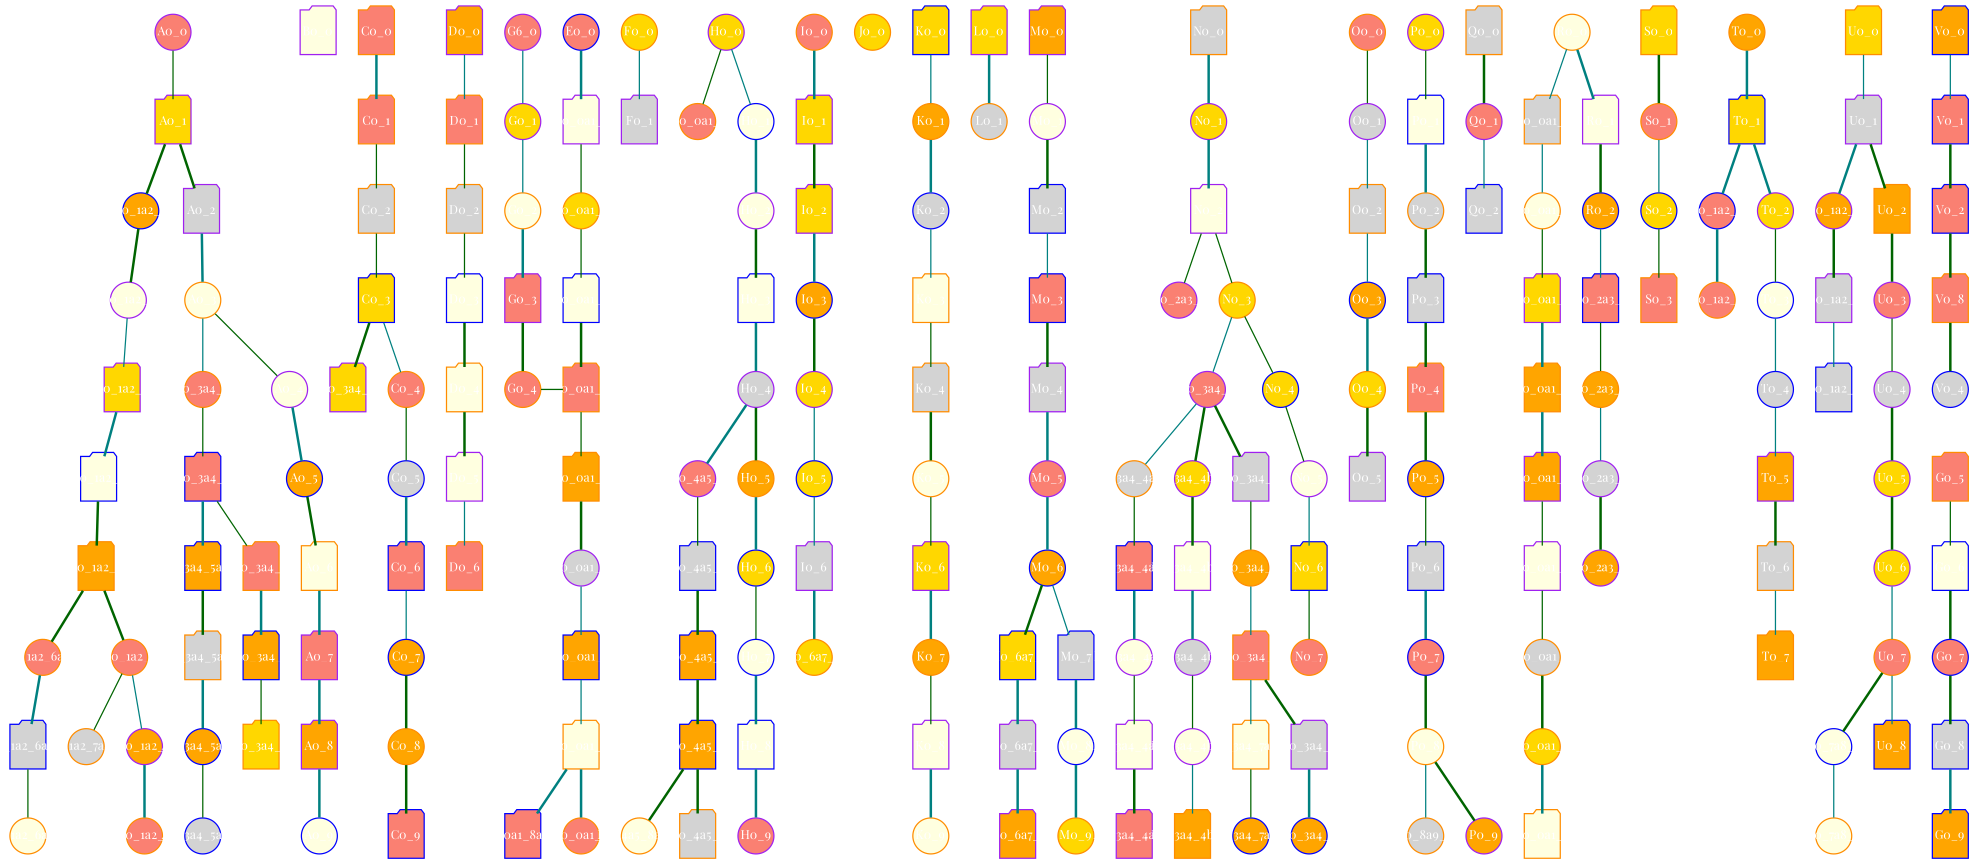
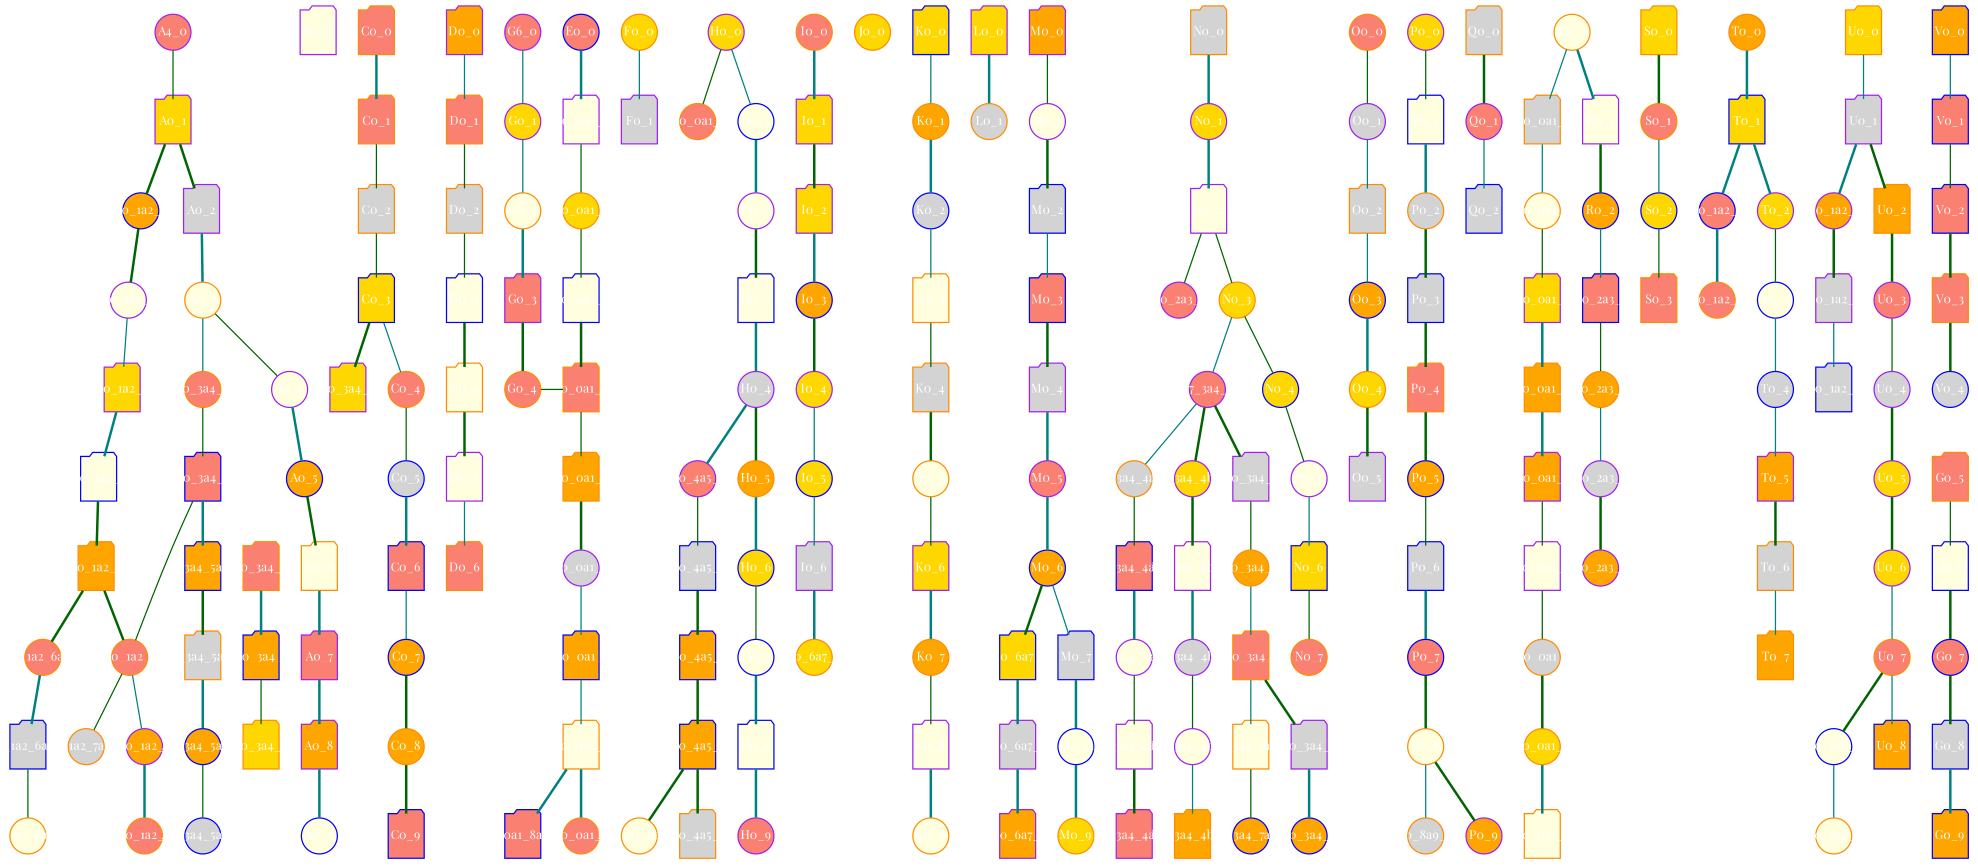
node "A0_0": label "A0_0" -> "A4_0"
edge "V0_1" -- "V0_2": style bold -> solid
node "V0_8": label "V0_8" -> "V0_3"
node "N0_3a4_4": label "N0_3a4_4" -> "N7_3a4_4"
edge "A0_3a4_5" -- "A0_3a4_6": now "A0_3a4_5" -- "A0_1a2_7"
